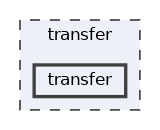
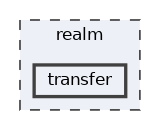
cluster "transfer": label "transfer" -> "realm"
